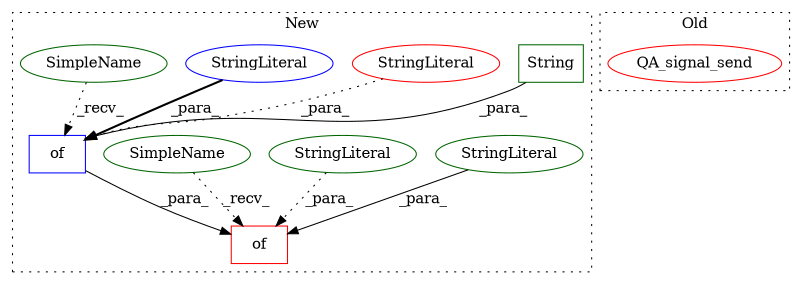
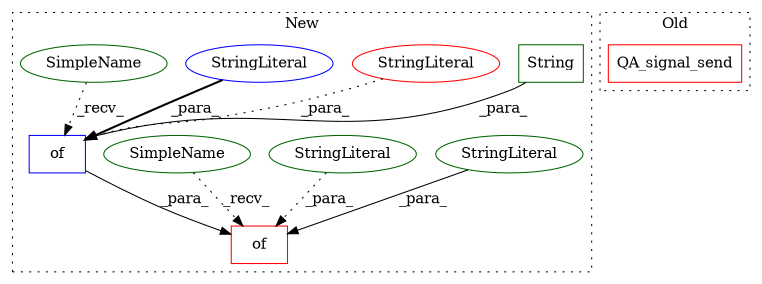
node "QA_signal_send": shape ellipse -> box
